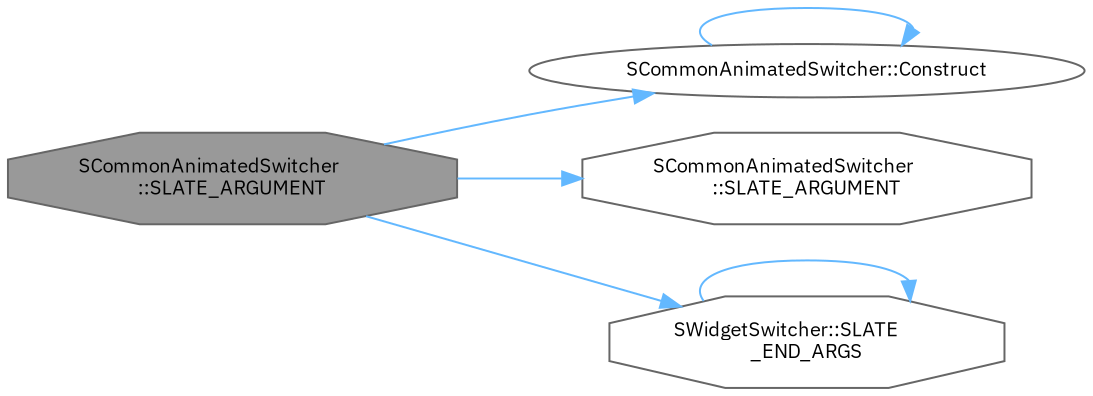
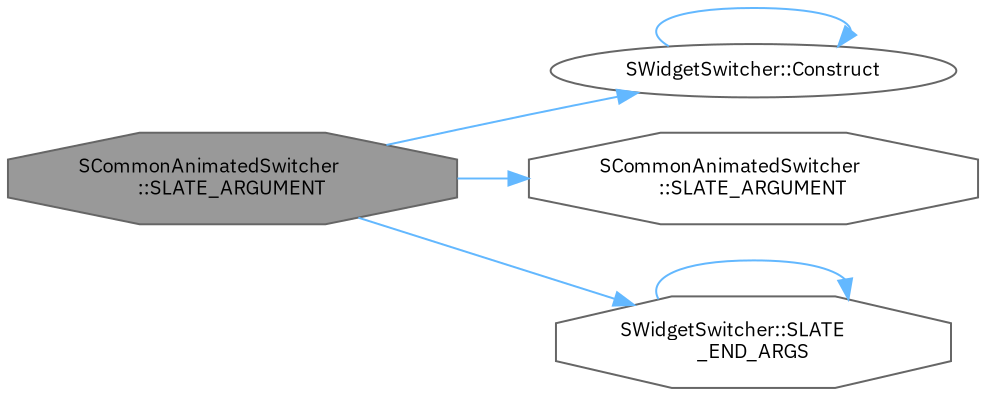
node "SCommonAnimatedSwitcher::Construct": label "SCommonAnimatedSwitcher::Construct" -> "SWidgetSwitcher::Construct"
